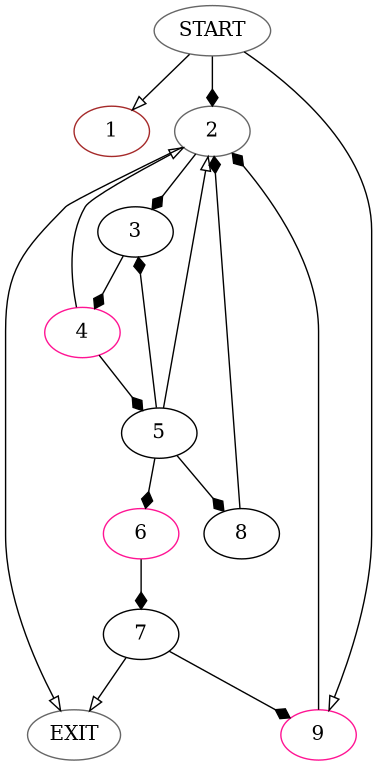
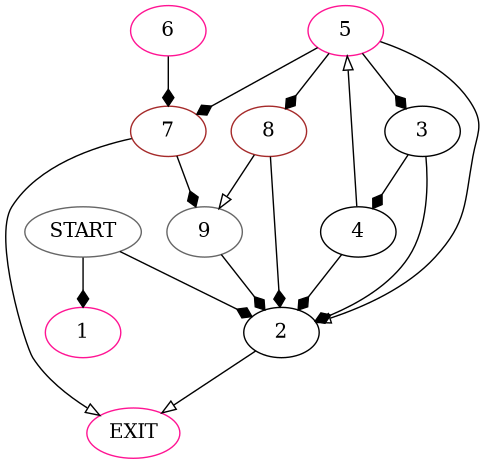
edge "START" -> "1": arrowhead onormal -> diamond
node "1": color brown -> deeppink
node "2": color gray40 -> black
edge "2" -> "3": reversed
edge "4" -> "2": arrowhead onormal -> diamond
node "4": color deeppink -> black
edge "START" -> "9": now "8" -> "9"
edge "4" -> "5": arrowhead diamond -> onormal
node "5": color black -> deeppink
edge "5" -> "6": now "5" -> "7"
node "8": color black -> brown
node "7": color black -> brown
node "EXIT": color gray40 -> deeppink
node "9": color deeppink -> gray40
